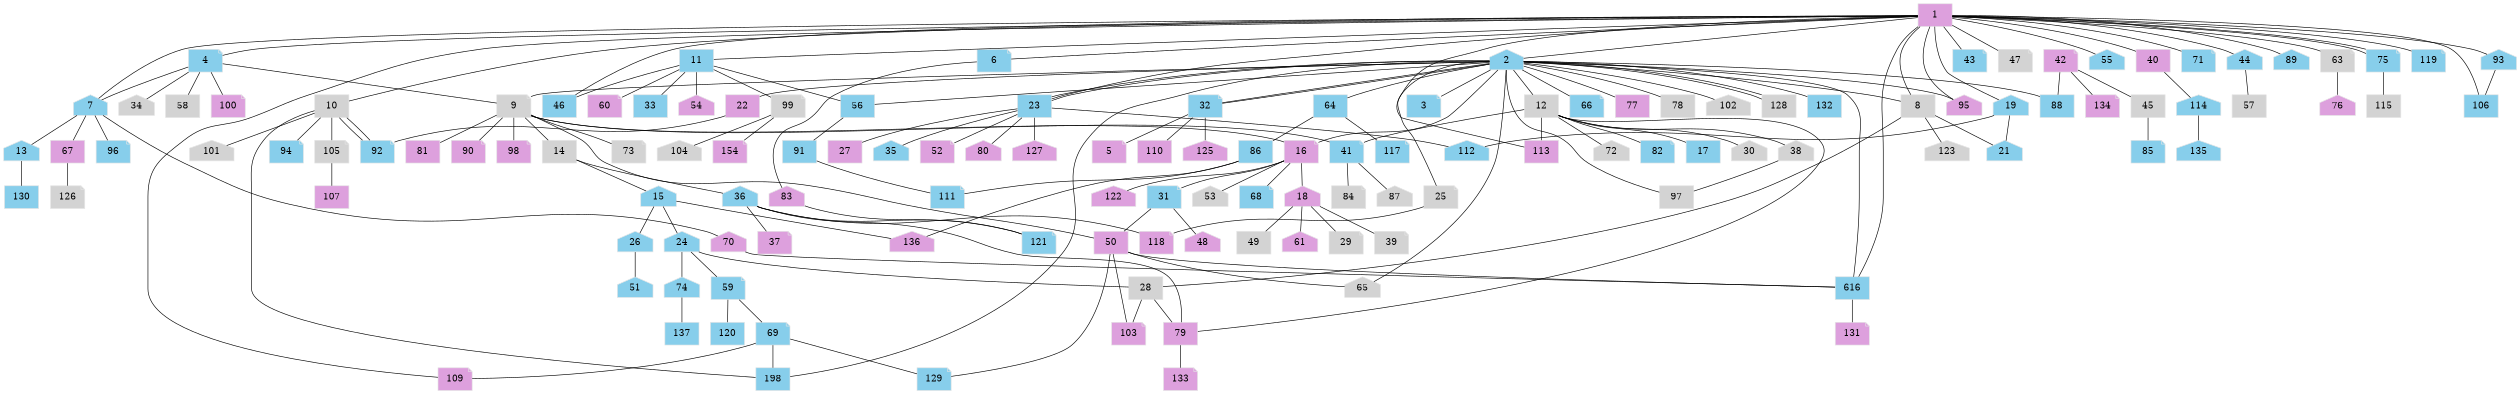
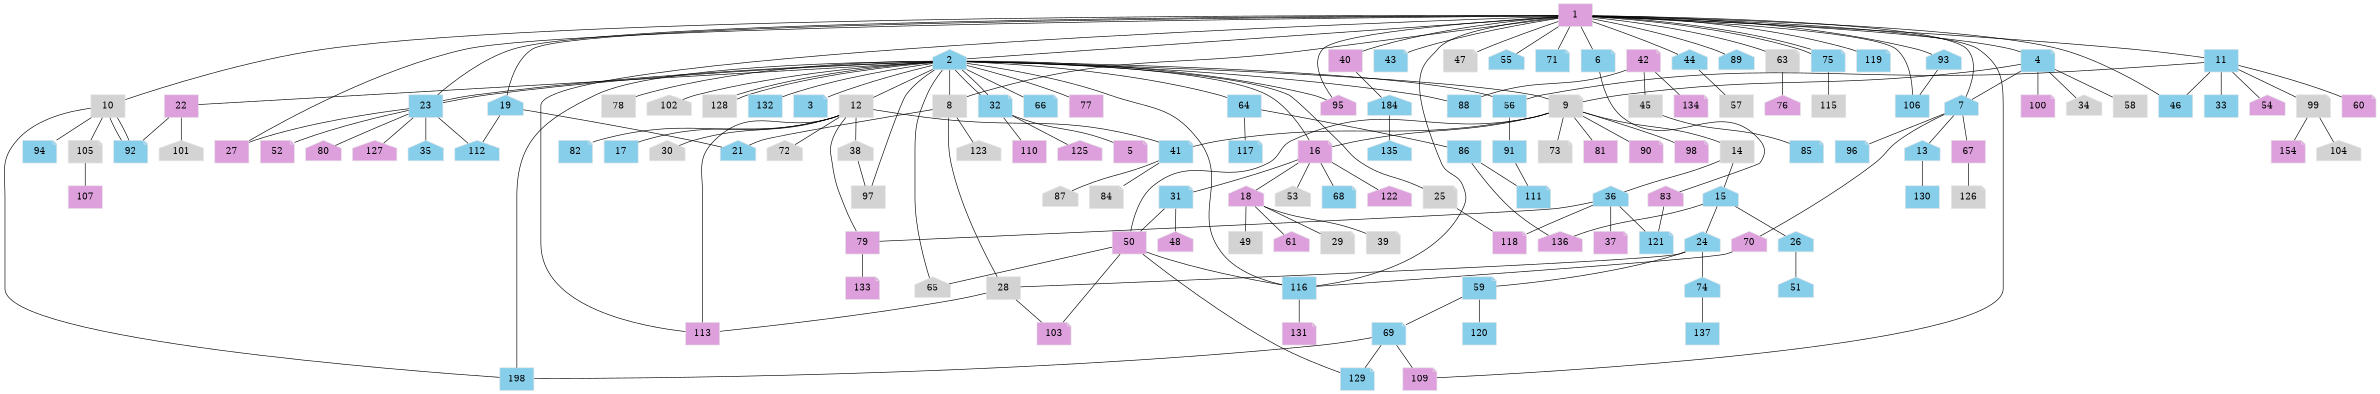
edge "1" -- "27": added
node "114": label "114" -> "184"
edge "10" -- "101": now "22" -- "101"
node "616": label "616" -> "116"
edge "28" -- "79": now "28" -- "113"
